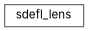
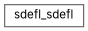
node "sdefl_lens": label "sdefl_lens" -> "sdefl_sdefl"
